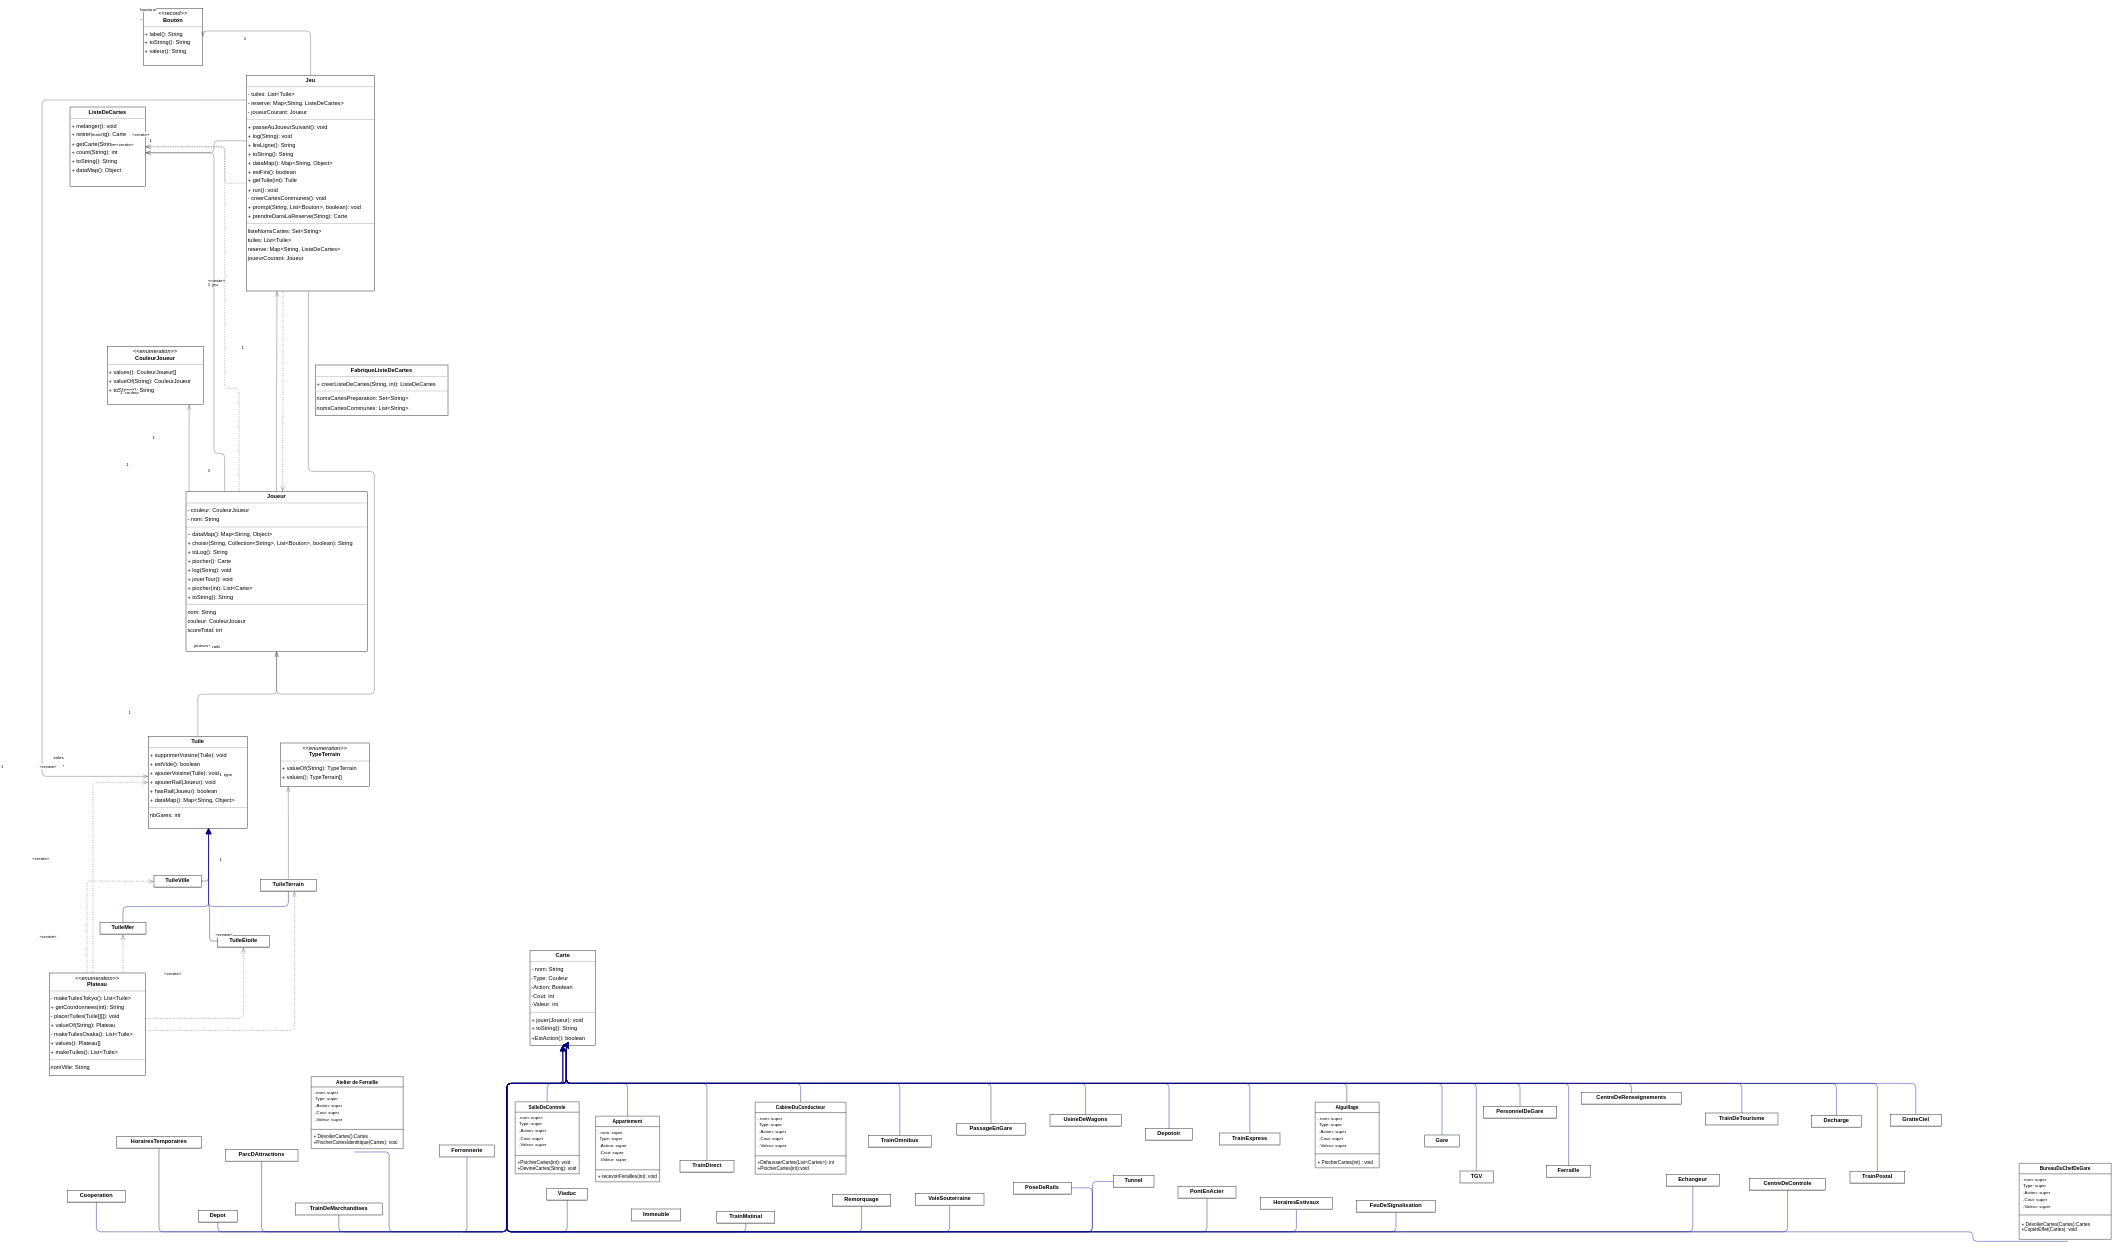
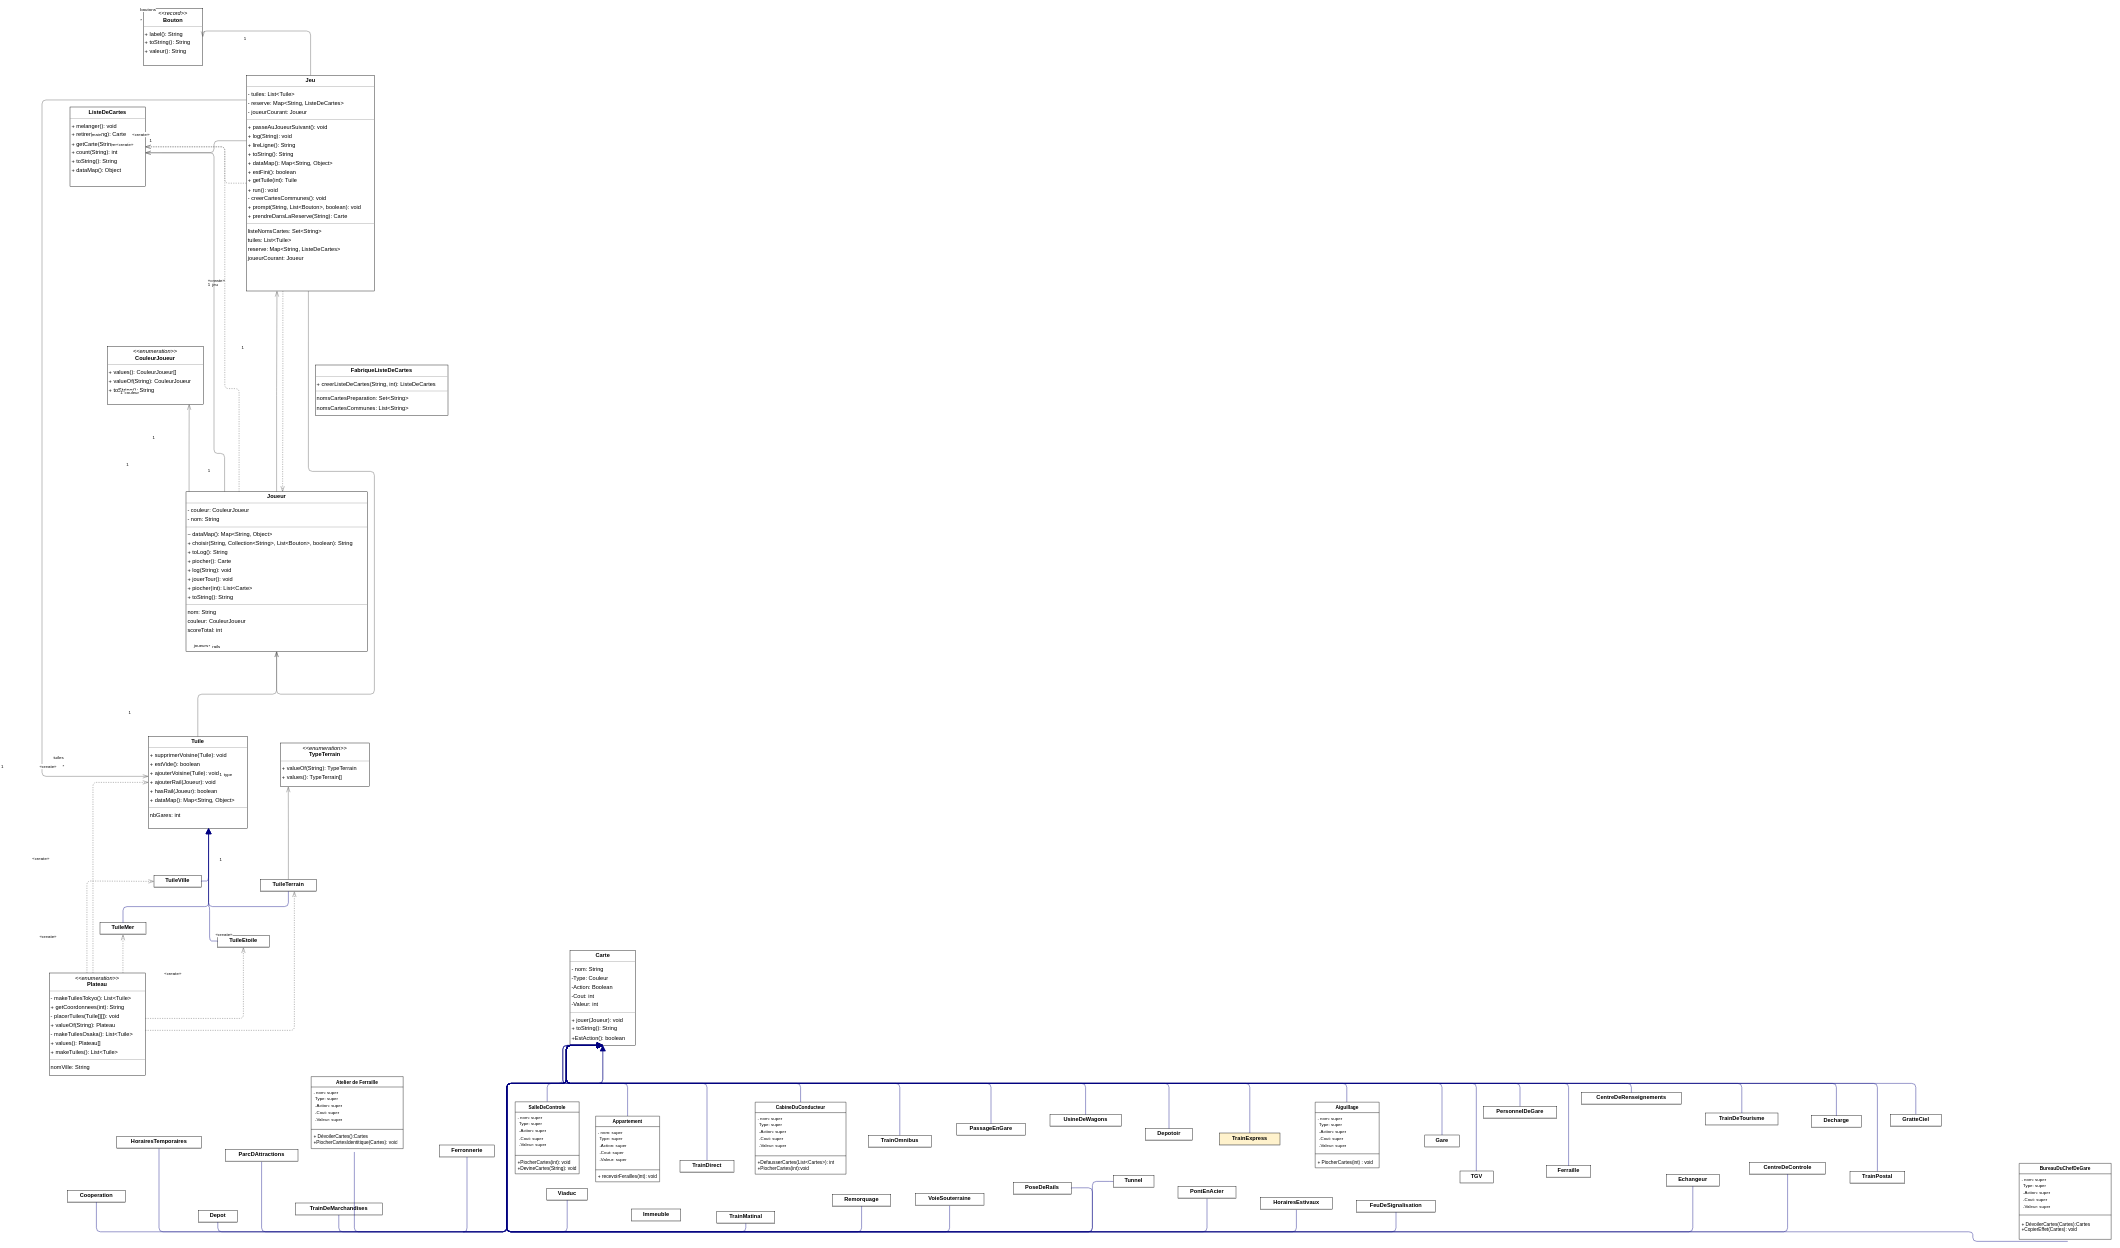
node "Carte - nom: String -Type: Couleur -Action: Boolean -Cout: int -Valeur: int + jouer(Joueur): void + toString(): String +EstAction(): boolean": moved (563, 998) -> (603, 998)
node "TrainExpress": fillcolor #ffffff -> #fff2cc
node "CentreDeControle": moved (1787, 1184) -> (1787, 1168)
